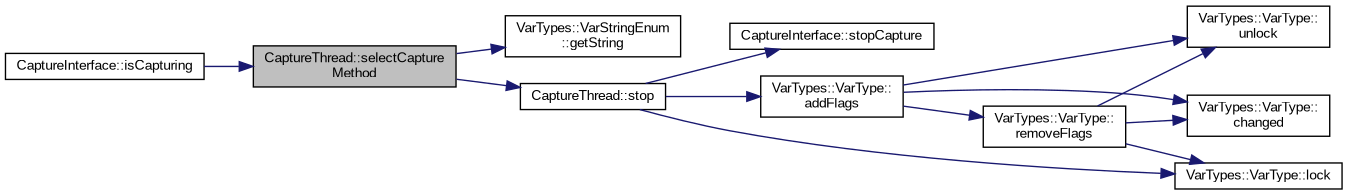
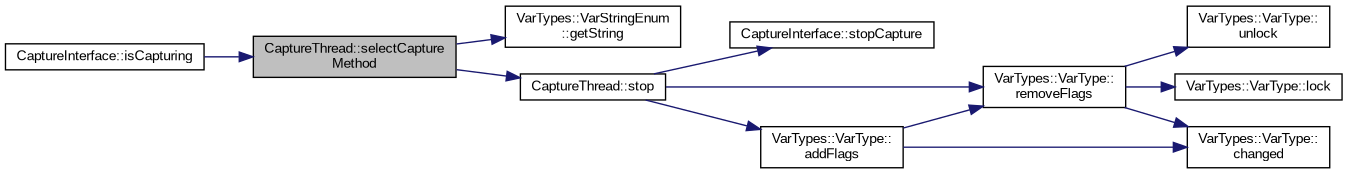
edge "VarTypes::VarType:: addFlags" -> "VarTypes::VarType:: unlock": removed
edge "CaptureThread::stop" -> "VarTypes::VarType::lock": now "CaptureThread::stop" -> "VarTypes::VarType:: removeFlags"
